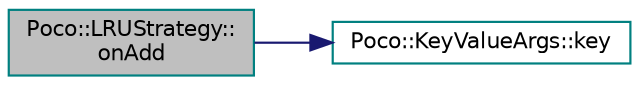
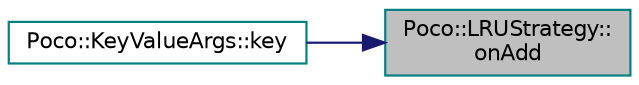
edge "Poco::LRUStrategy:: onAdd" -> "Poco::KeyValueArgs::key": reversed
